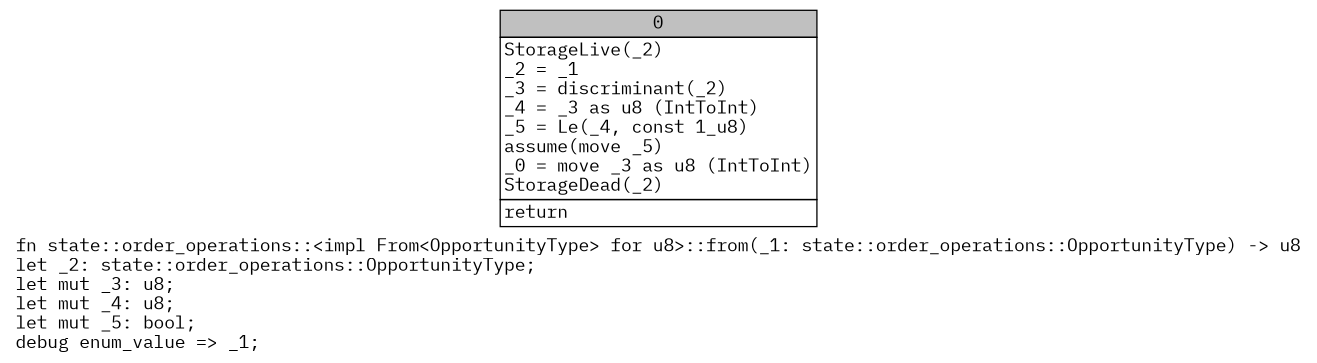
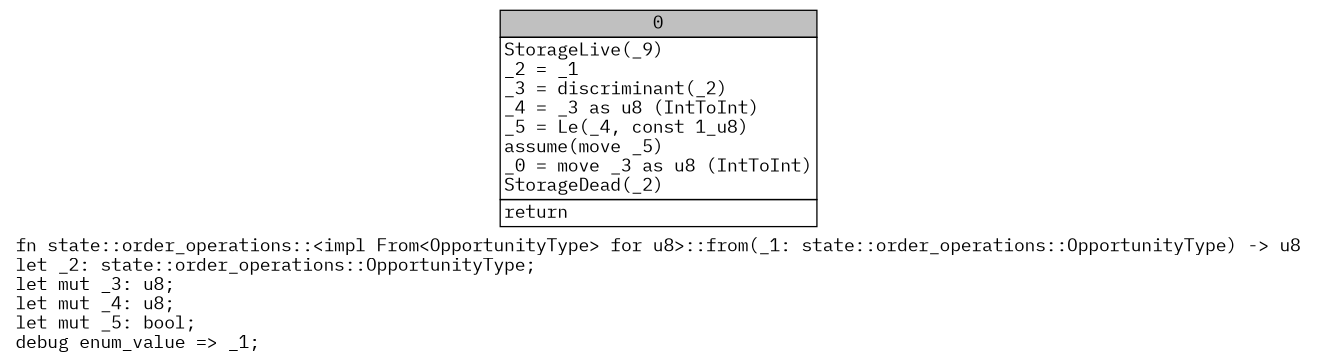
node "0": text "StorageLive(_2)" -> "StorageLive(_9)"
